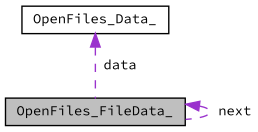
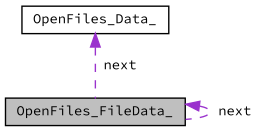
edge "OpenFiles_FileData_" -> "OpenFiles_Data_": label " data" -> " next"
